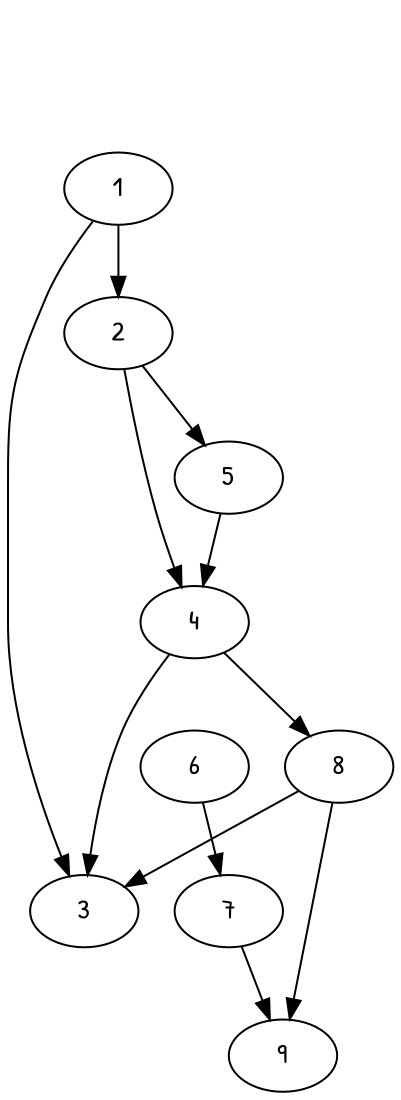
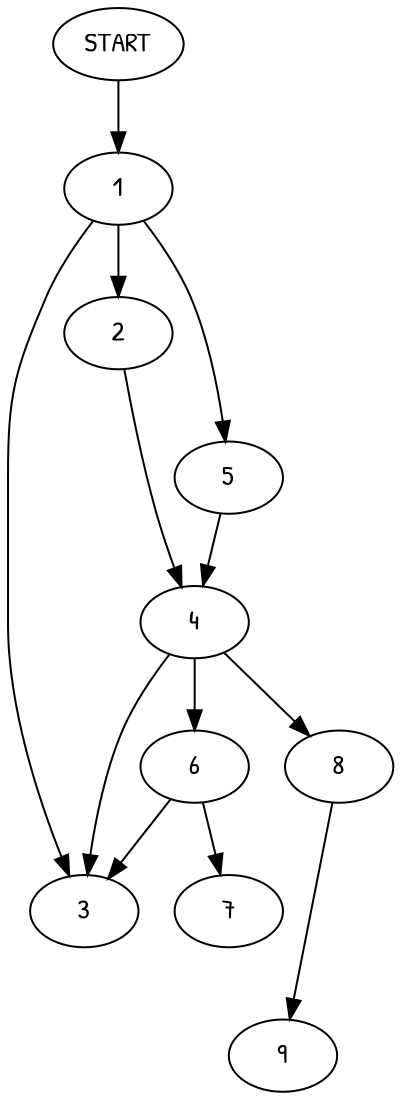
node "START": added
edge "2" -> "5": now "1" -> "5"
edge "4" -> "6": added
edge "8" -> "3": now "6" -> "3"
edge "7" -> "9": removed
